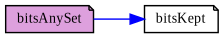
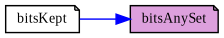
edge "bitsAnySet" -> "bitsKept": reversed
